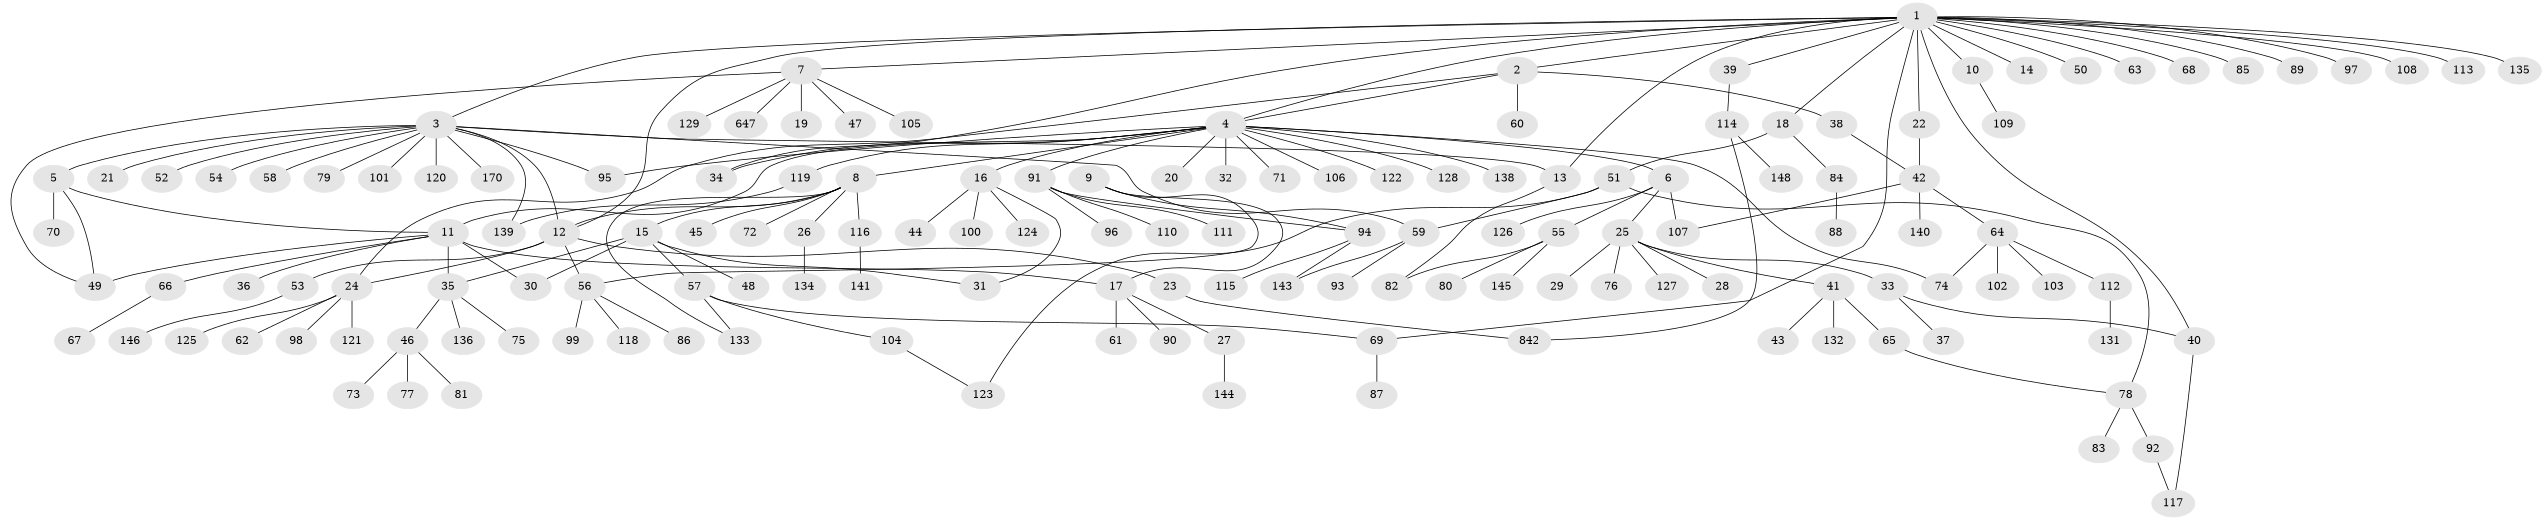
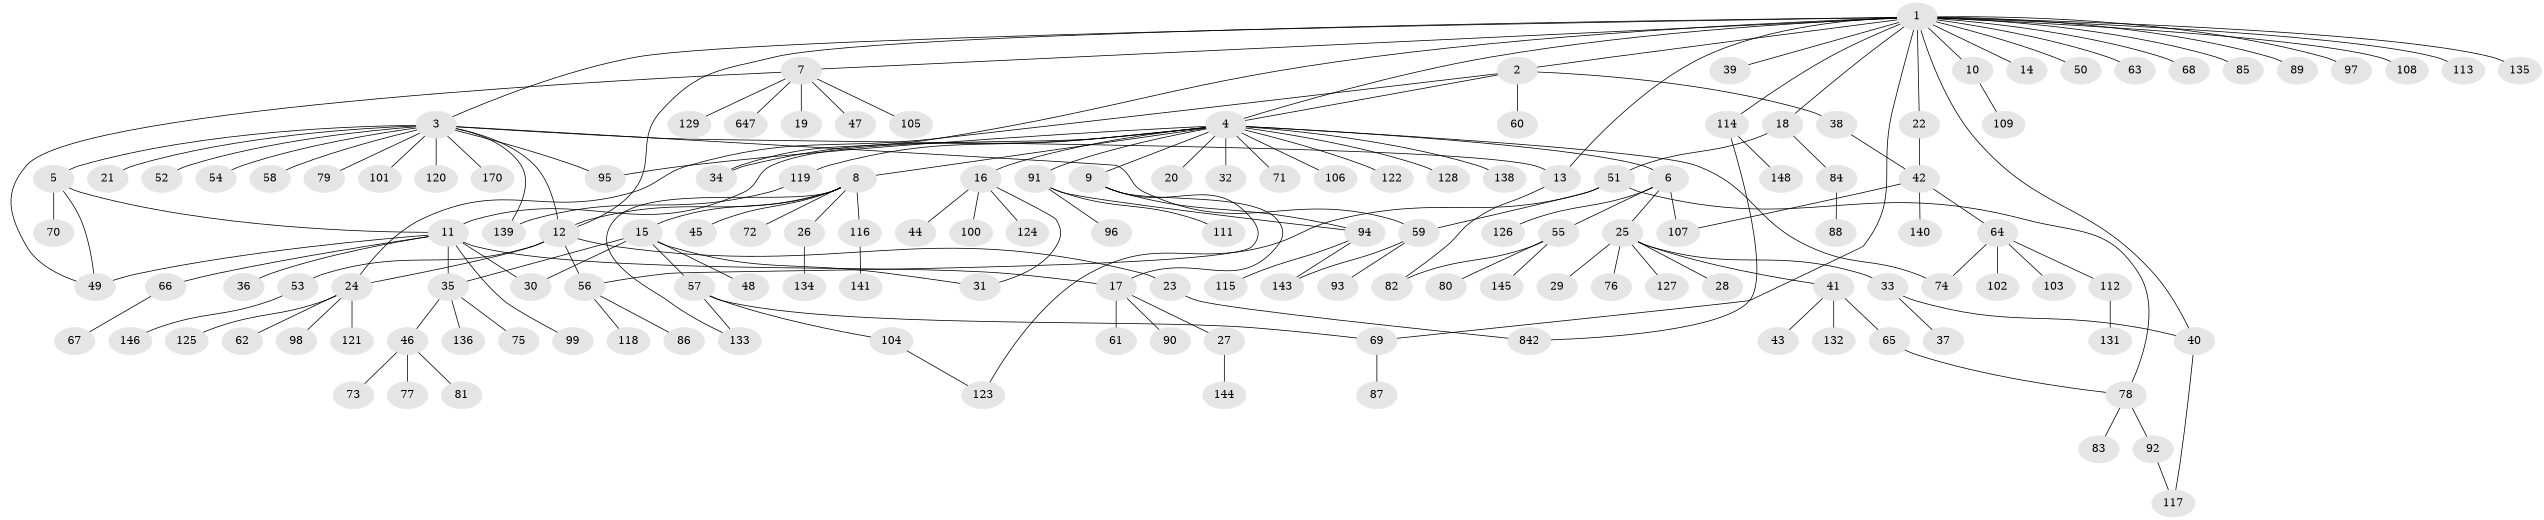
edge "39" -- "114": now "1" -- "114"
edge "4" -- "9": added
node "110": removed
edge "56" -- "99": now "11" -- "99"
